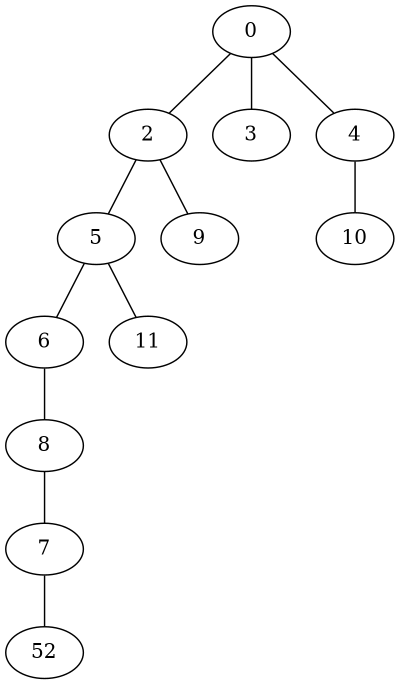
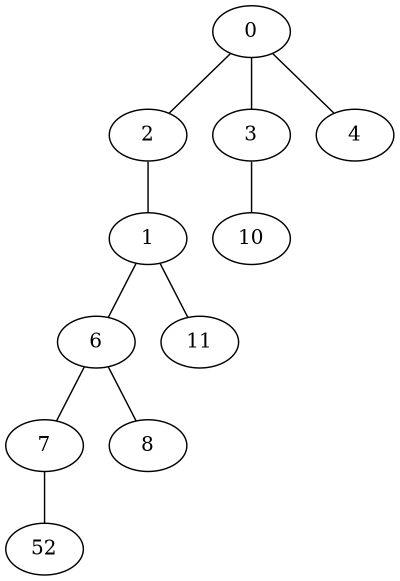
edge "4" -- "10": now "3" -- "10"
node "5": label "5" -> "1"
node "9": removed
edge "8" -- "7": now "6" -- "7"
